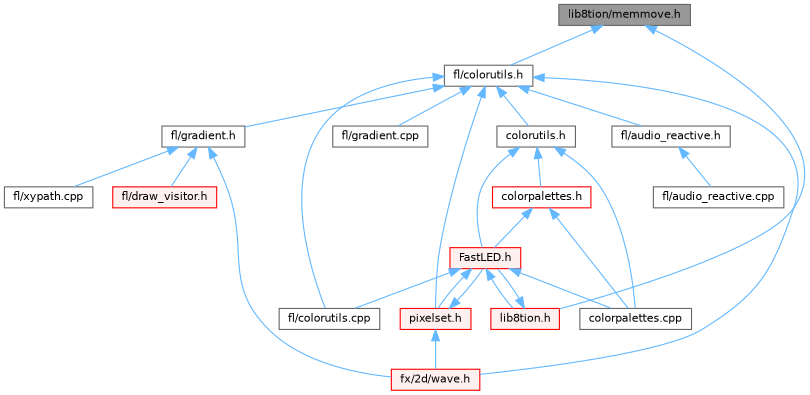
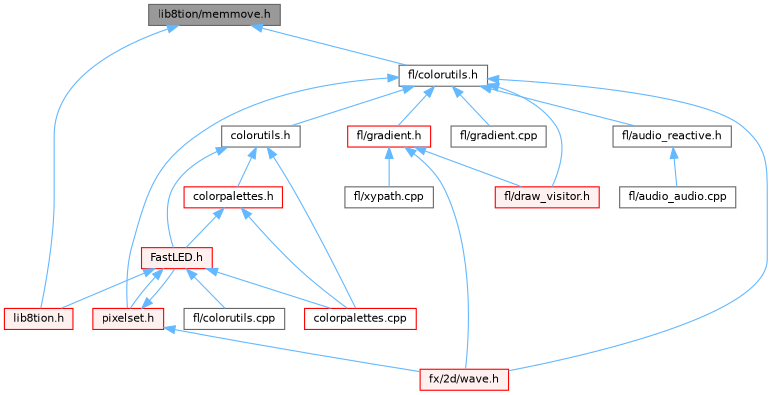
node "fl/gradient.h": color grey40 -> red
edge "fl/colorutils.cpp" -> "fl/colorutils.h": now "fl/draw_visitor.h" -> "fl/colorutils.h"
node "fl/audio_reactive.cpp": label "fl/audio_reactive.cpp" -> "fl/audio_audio.cpp"
edge "FastLED.h" -> "lib8tion.h": removed
node "colorpalettes.cpp": color grey40 -> red
